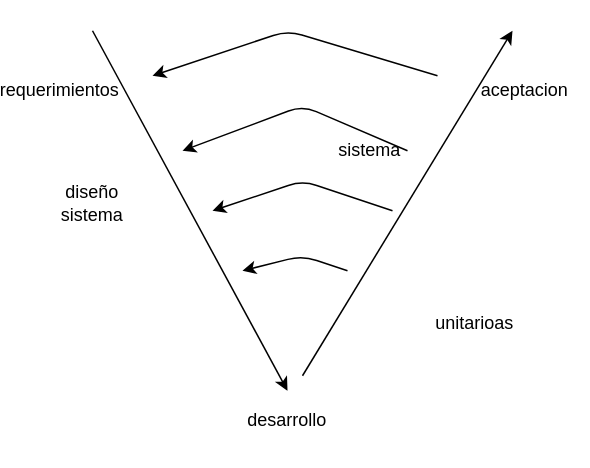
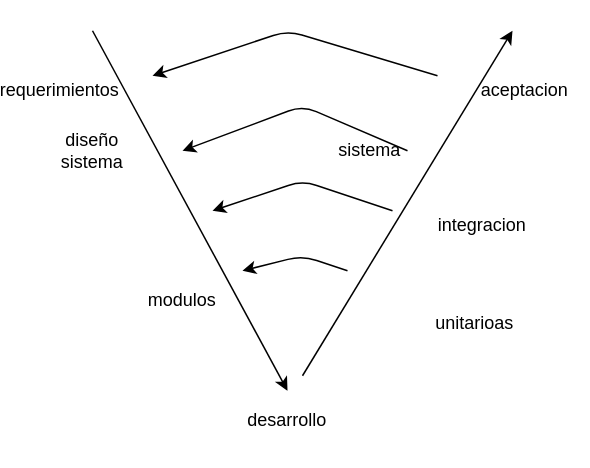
node "diseño sistema": moved (92, 203) -> (92, 151)
node "integracion": added
node "modulos": added
